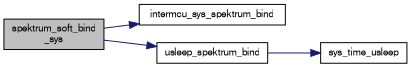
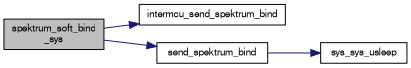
node "intermcu_sys_spektrum_bind": label "intermcu_sys_spektrum_bind" -> "intermcu_send_spektrum_bind"
node "usleep_spektrum_bind": label "usleep_spektrum_bind" -> "send_spektrum_bind"
node "sys_time_usleep": label "sys_time_usleep" -> "sys_sys_usleep"
